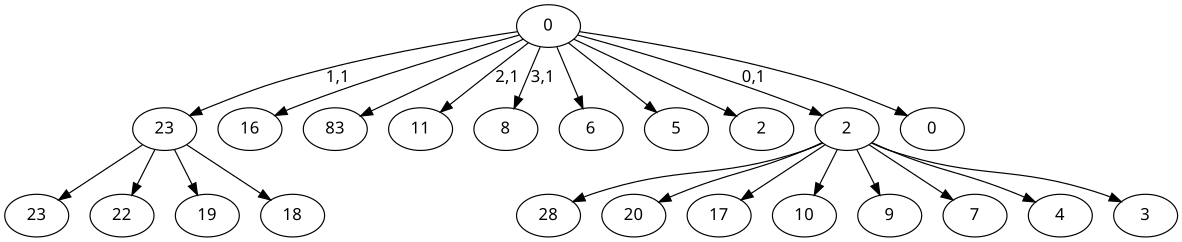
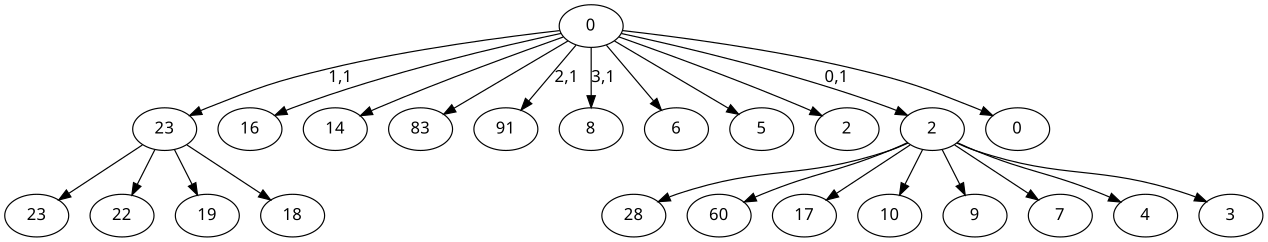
node "14": added
node "11": label "11" -> "91"
node "20": label "20" -> "60"
